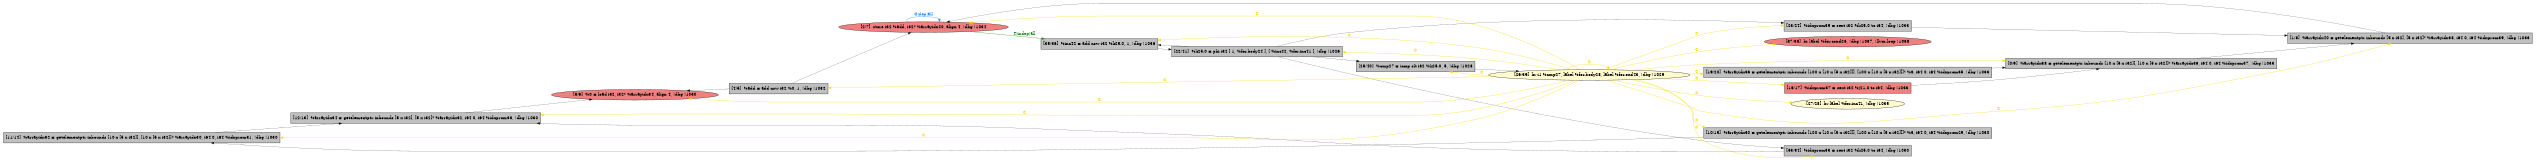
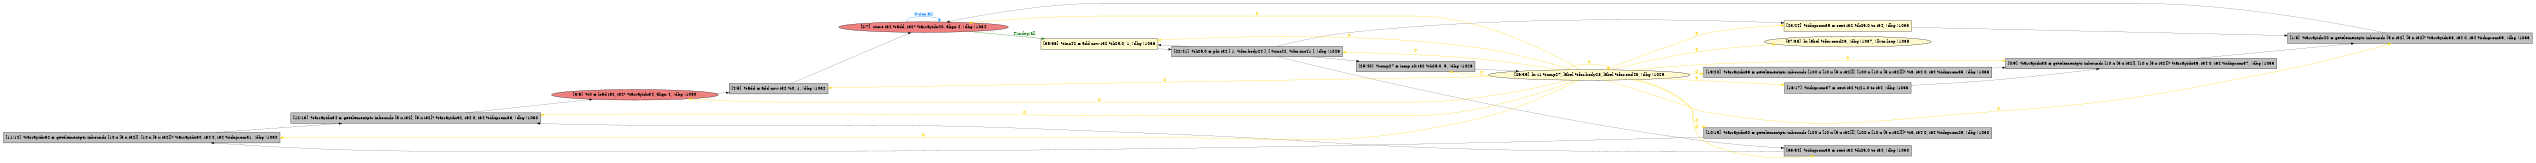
node "[23/24]  %idxprom39 = sext i32 %k25.0 to i64, !dbg !1033": fillcolor grey -> lemonchiffon
node "[37/38]  br label %for.cond26, !dbg !1037, !llvm.loop !1038": fillcolor lightcoral -> lemonchiffon
node "[35/36]  %inc42 = add nsw i32 %k25.0, 1, !dbg !1036": fillcolor grey -> lemonchiffon
node "[16/17]  %idxprom37 = sext i32 %j21.0 to i64, !dbg !1033": fillcolor lightcoral -> grey
edge "[4/5]  %add = add nsw i32 %0, 1, !dbg !1032" -> "[3/6]  %0 = load i32, i32* %arrayidx34, align 4, !dbg !1030": reversed
node "[27/28]  br label %for.inc41, !dbg !1035": removed
